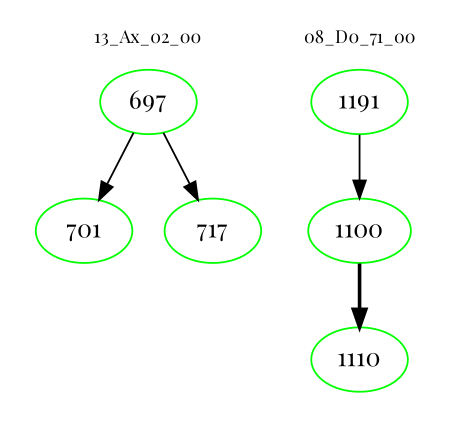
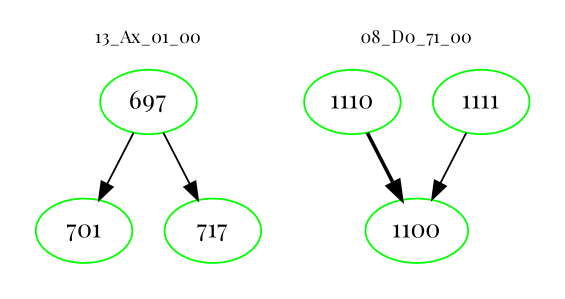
cluster "13_Ax_02_00": label "13_Ax_02_00" -> "13_Ax_01_00"
node "1191": label "1191" -> "1111"
edge "1100" -> "1110": reversed
